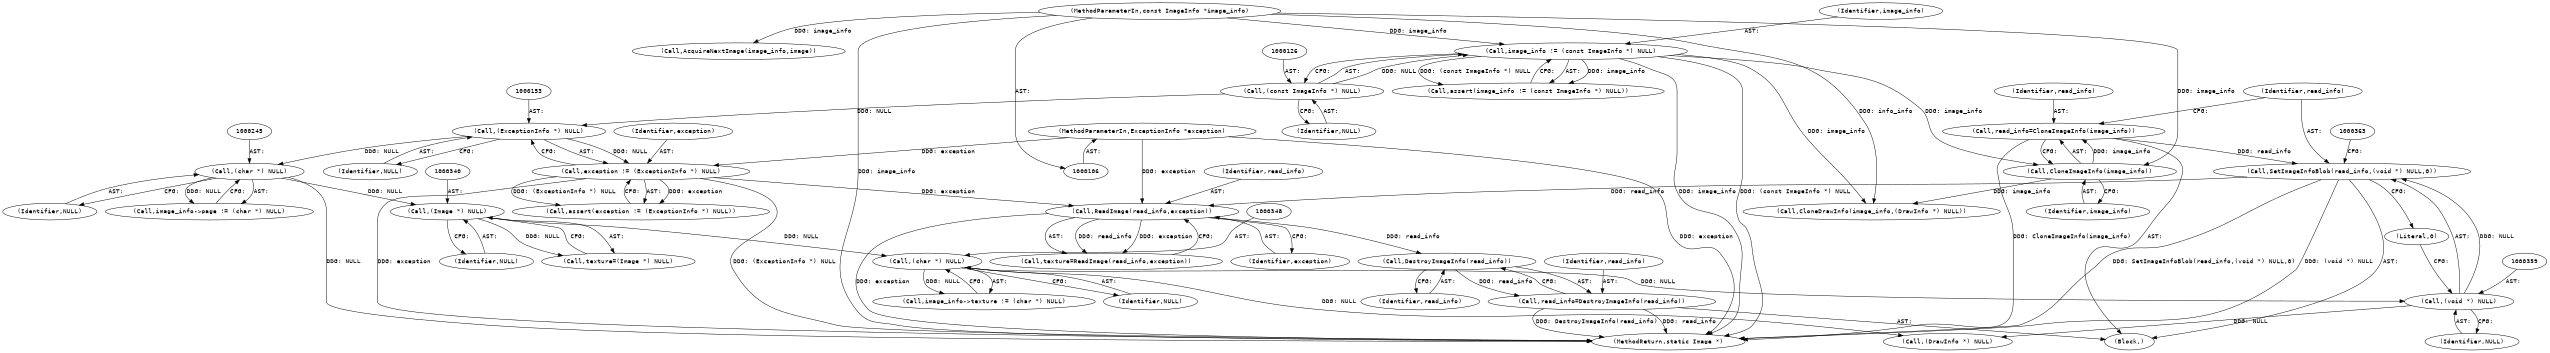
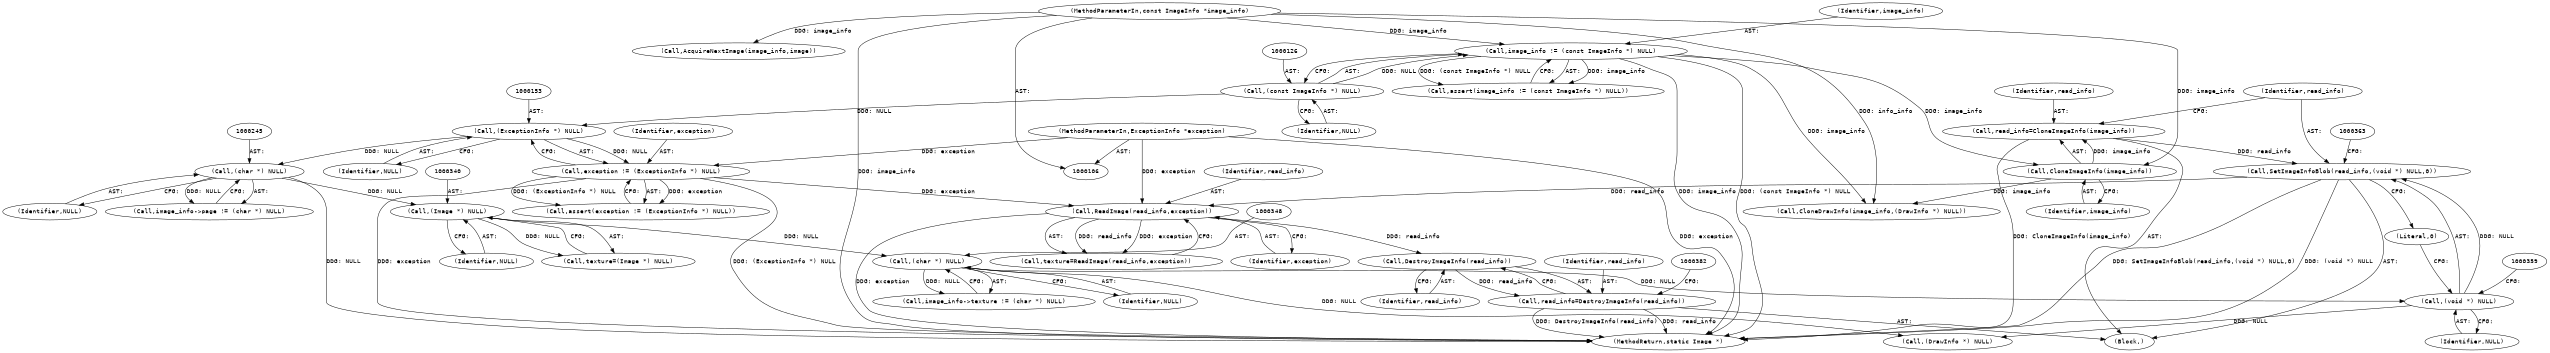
edge "1000106" -> "(MethodParameterIn,ExceptionInfo *exception)": reversed
edge "(Call,read_info=CloneImageInfo(image_info))" -> "(Call,CloneImageInfo(image_info))": removed, label "CFG:"
node "1000382": added
edge "1000359" -> "(Call,(void *) NULL)": label "AST: " -> "CFG: "
